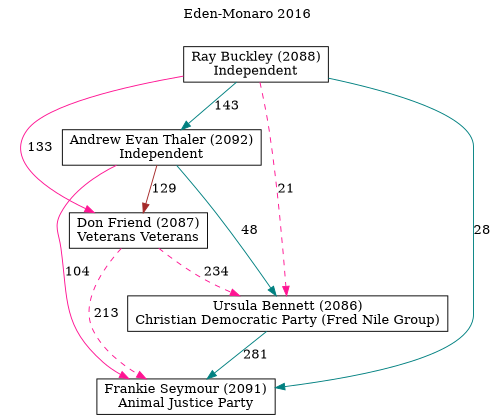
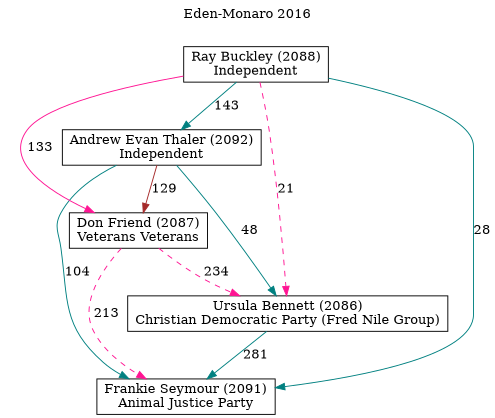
edge "Andrew Evan Thaler (2092) Independent" -> "Frankie Seymour (2091) Animal Justice Party": color deeppink -> teal
